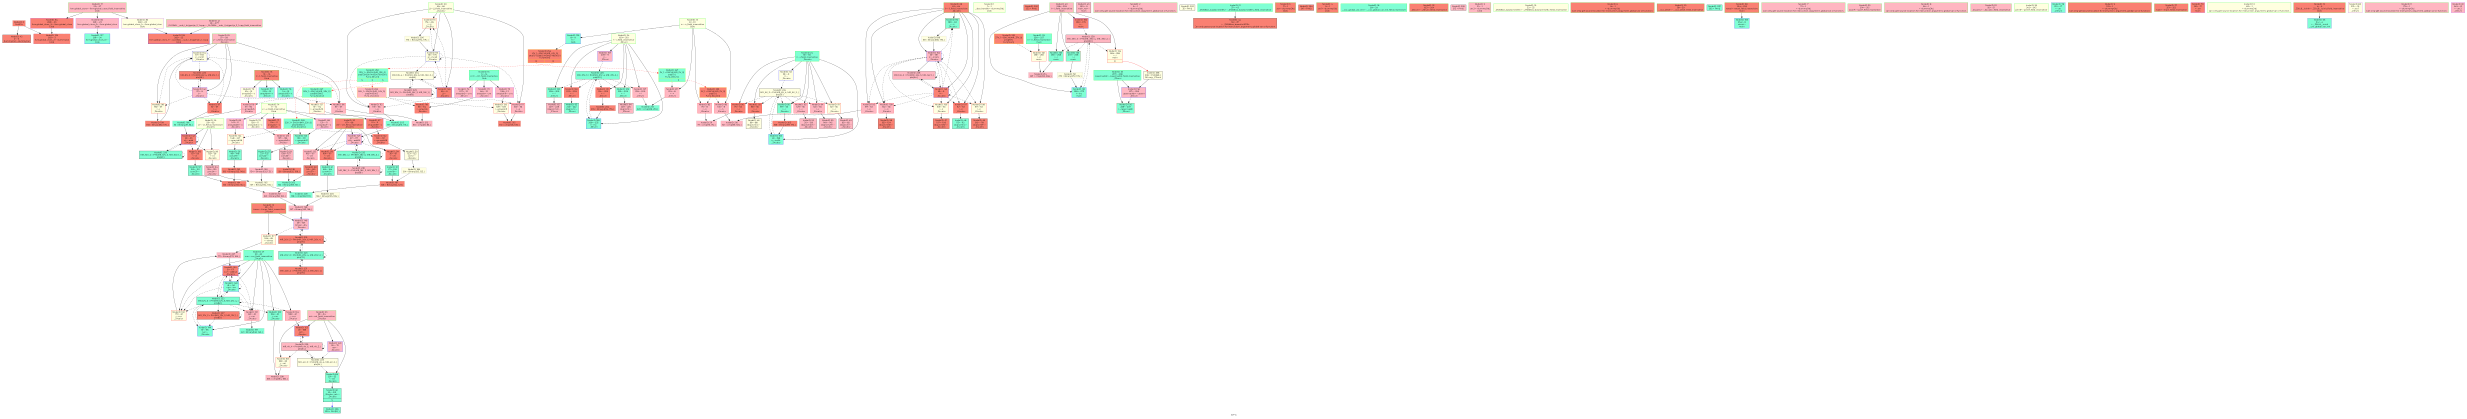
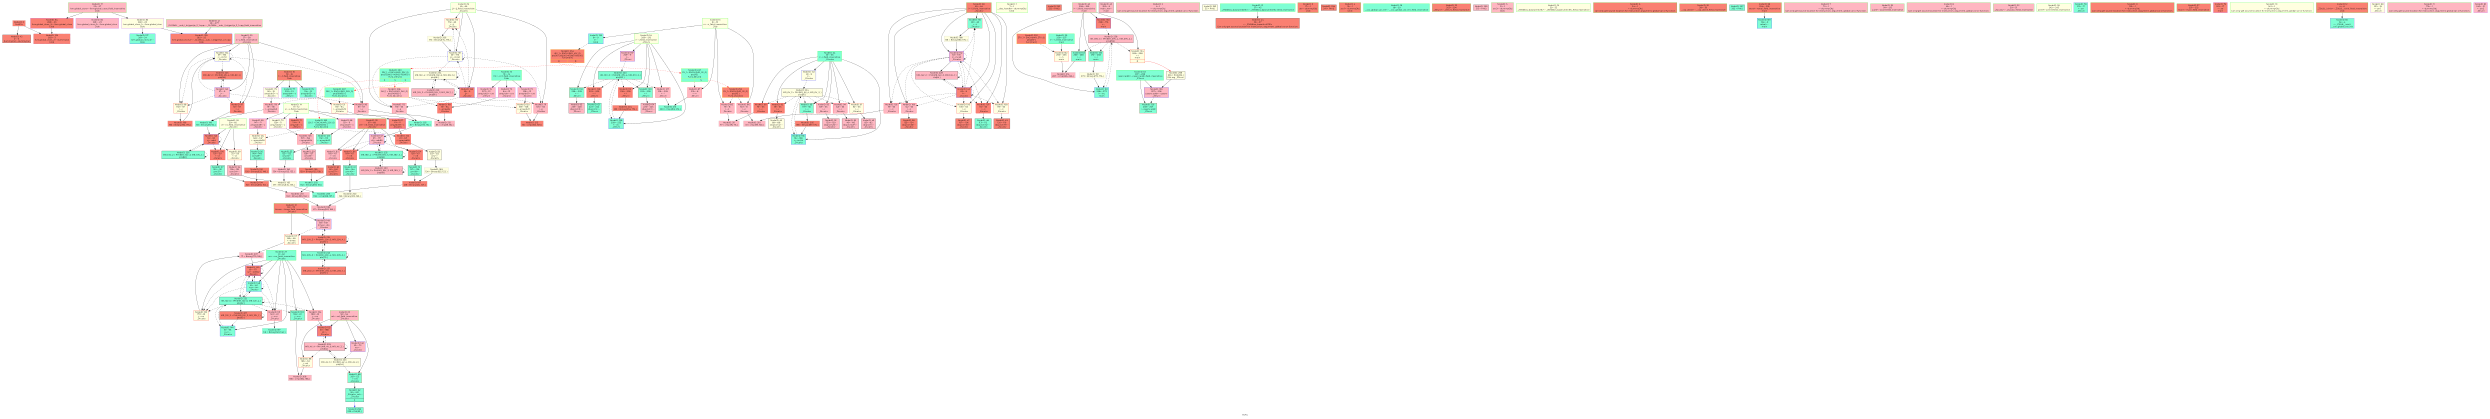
edge "NodeID: 82" -> "NodeID: 137": now "NodeID: 83" -> "NodeID: 137"
